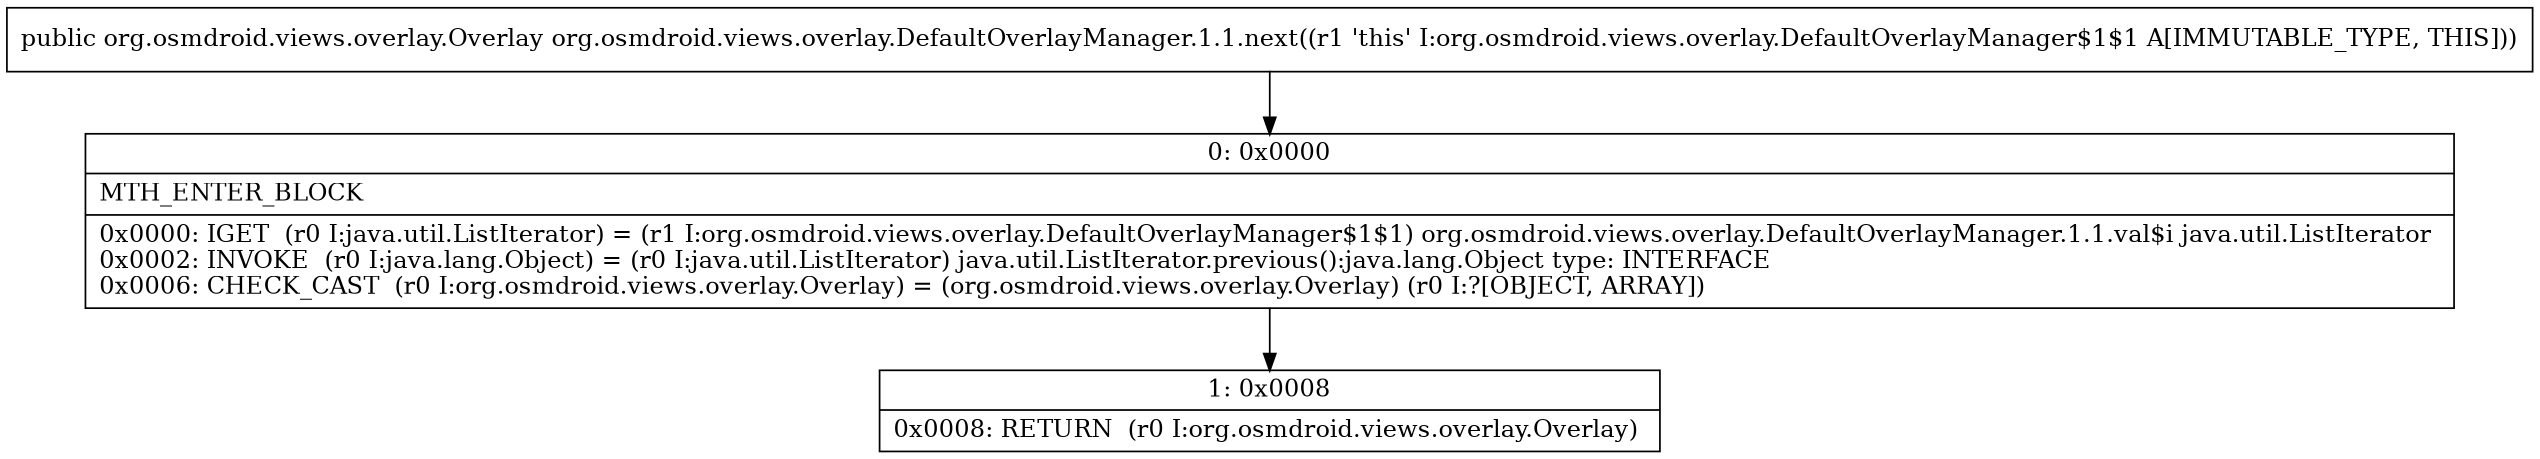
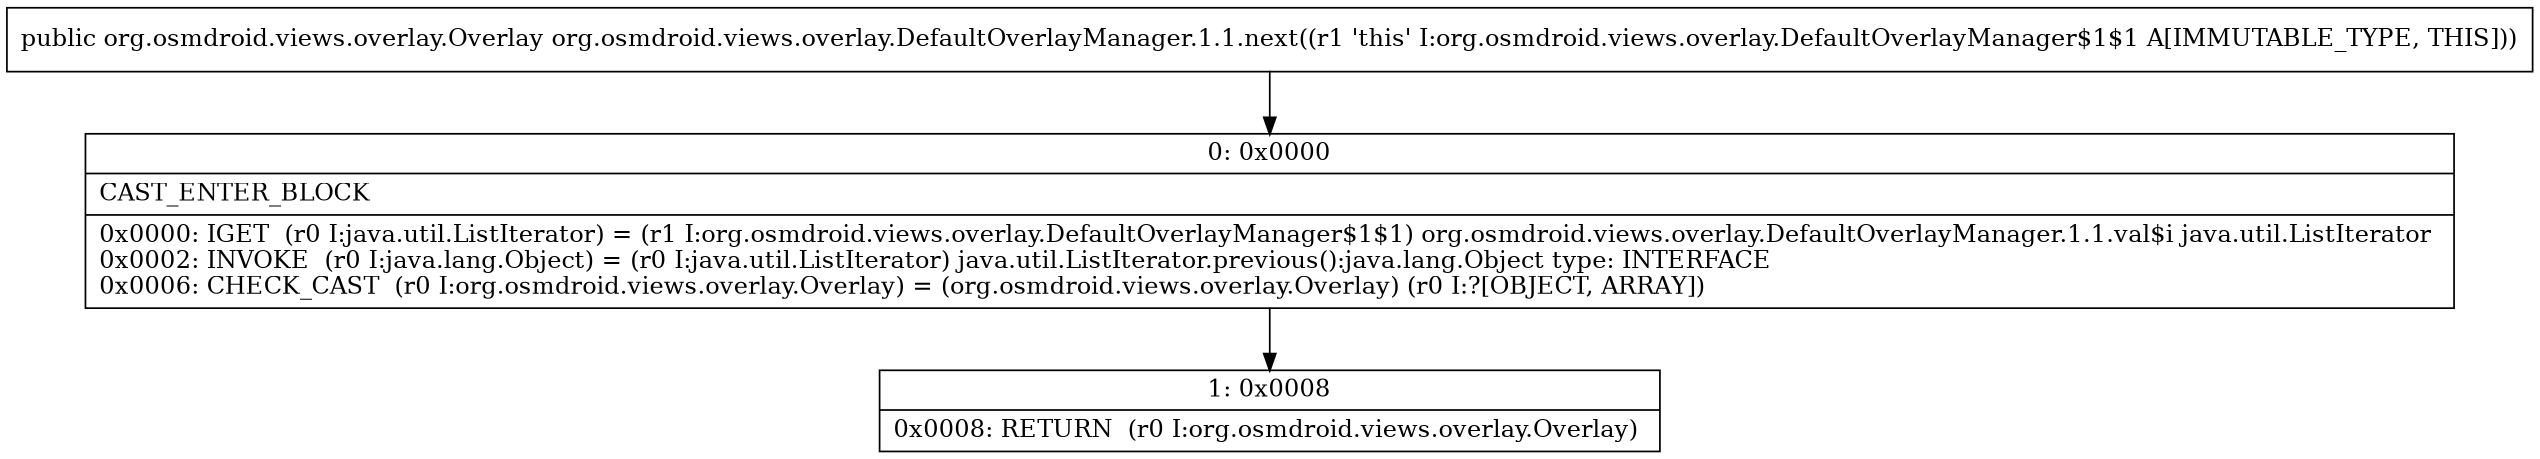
node "0: 0x0000": text "MTH_ENTER_BLOCK" -> "CAST_ENTER_BLOCK"
